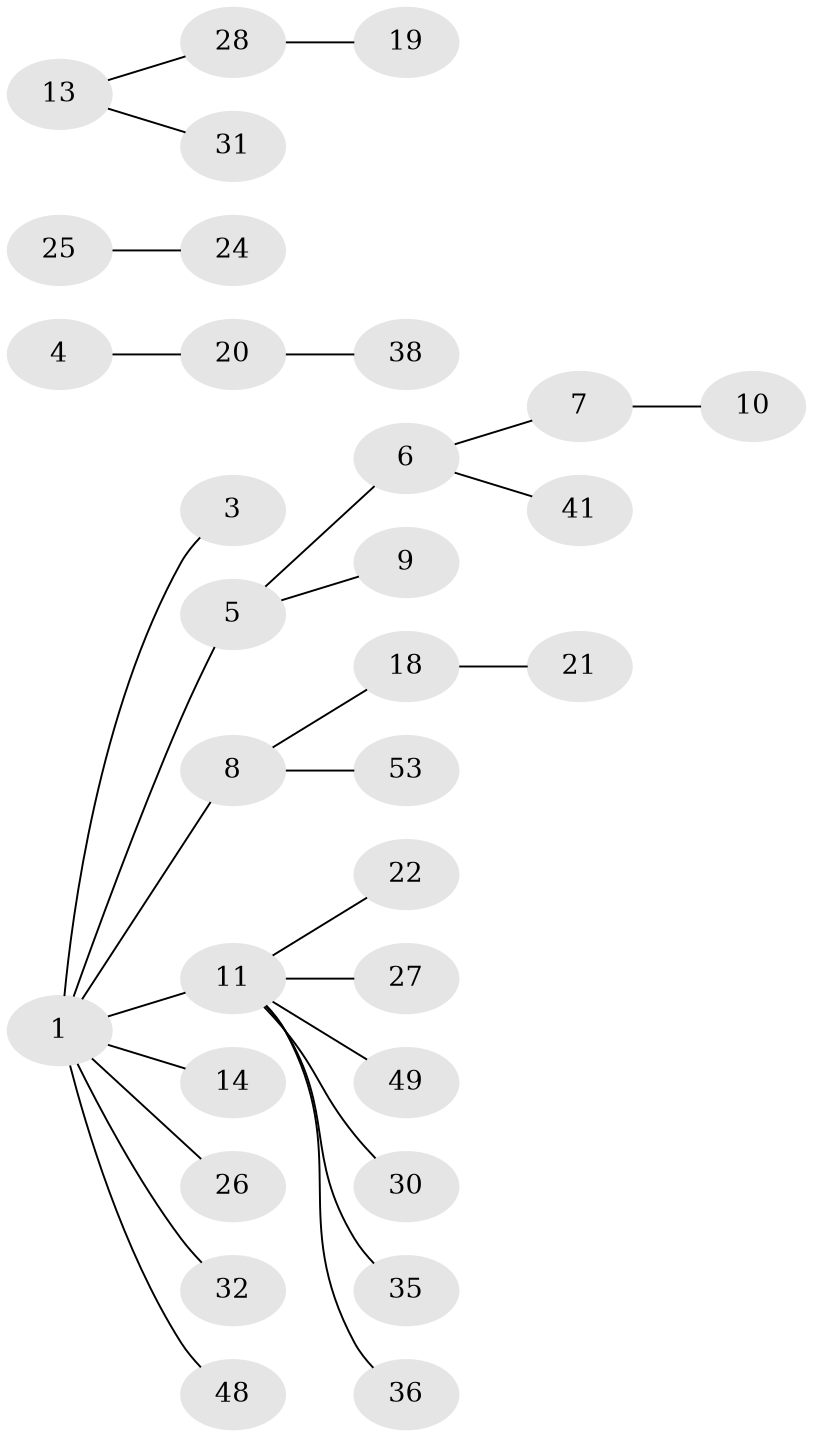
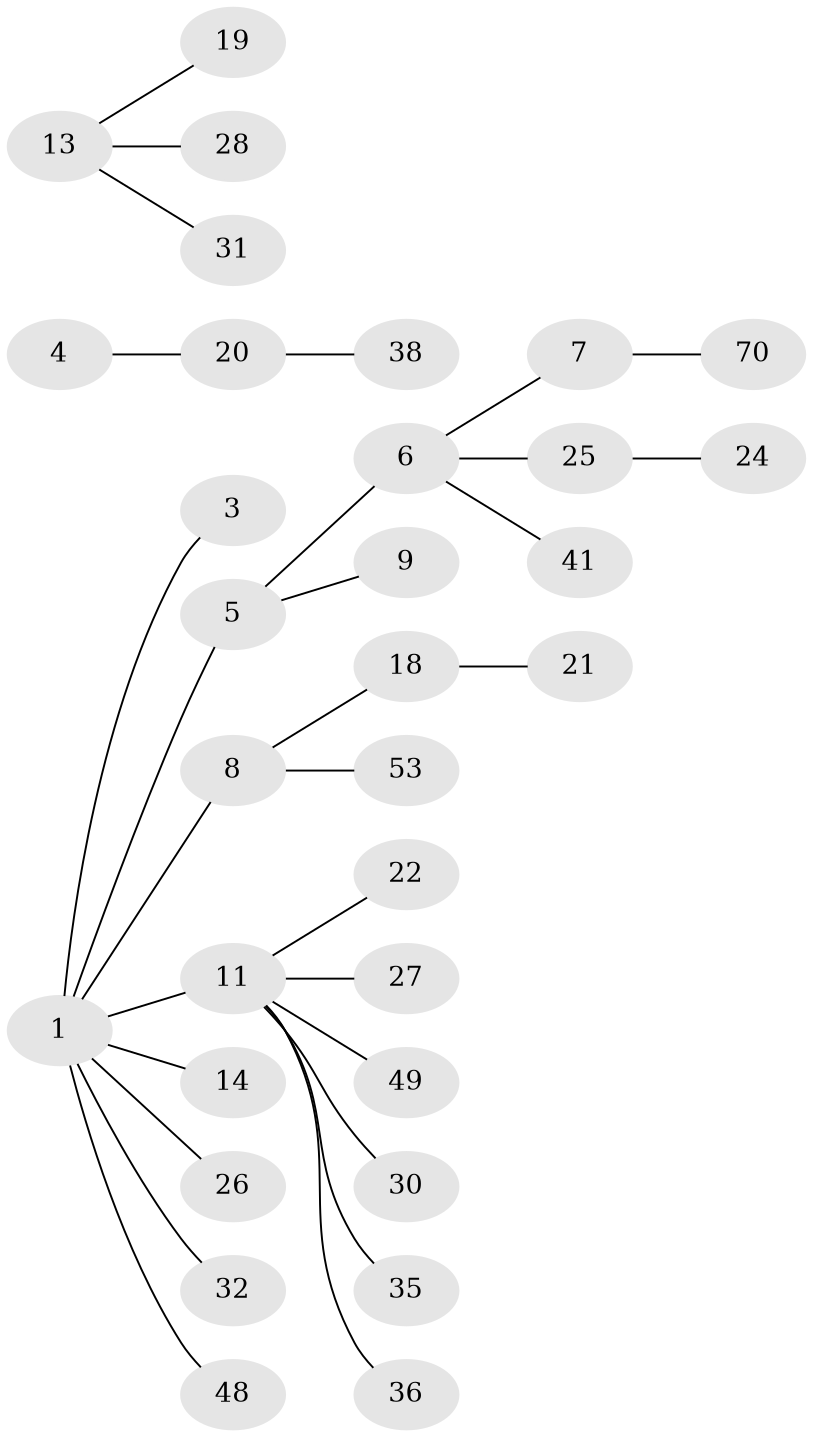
edge "28" -- "19": now "13" -- "19"
node "10": label "10" -> "70"
edge "6" -- "25": added
